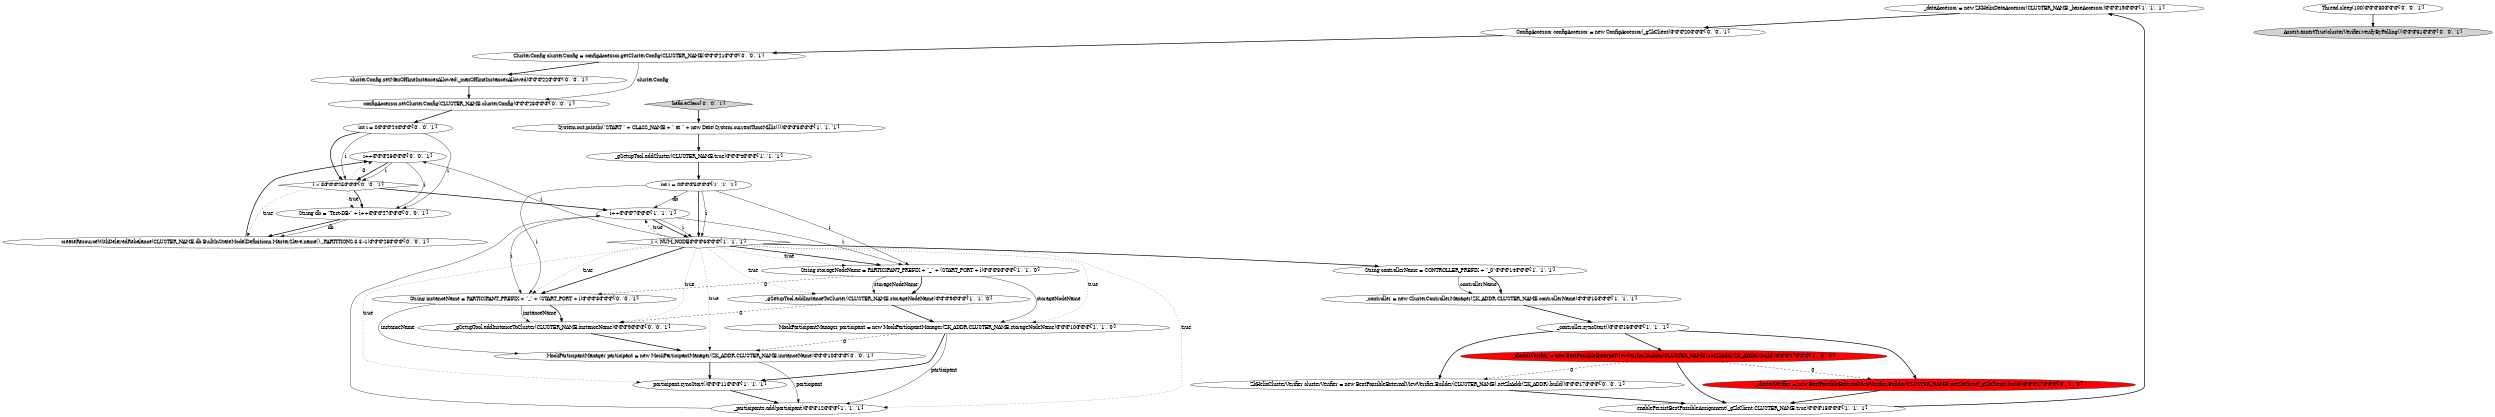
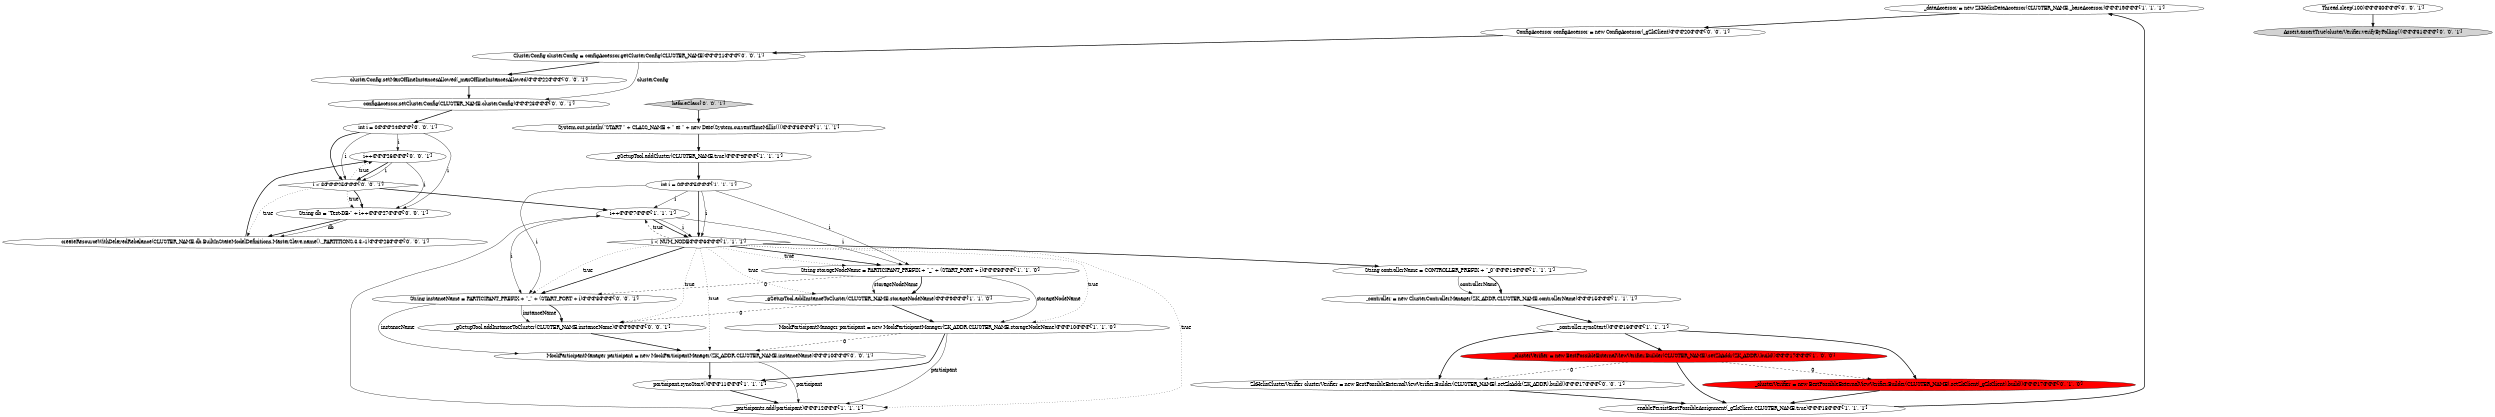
edge "i < 3@@@25@@@['0', '0', '1']" -> "i++@@@26@@@['0', '0', '1']": label "0" -> "true"
edge "int i = 0@@@5@@@['1', '1', '1']" -> "i++@@@7@@@['1', '1', '1']": label "db" -> "i"
edge "i < NUM_NODE@@@6@@@['1', '1', '1']" -> "i++@@@26@@@['0', '0', '1']": now "int i = 0@@@24@@@['0', '0', '1']" -> "i++@@@26@@@['0', '0', '1']"
edge "i < NUM_NODE@@@6@@@['1', '1', '1']" -> "participant.syncStart()@@@11@@@['1', '1', '1']": removed, label "true"
